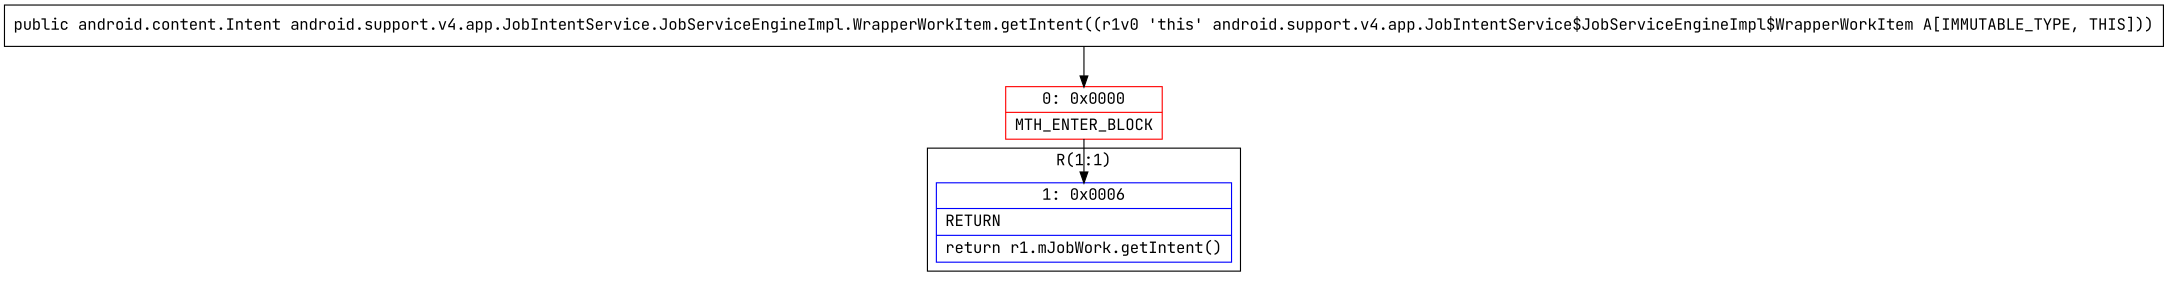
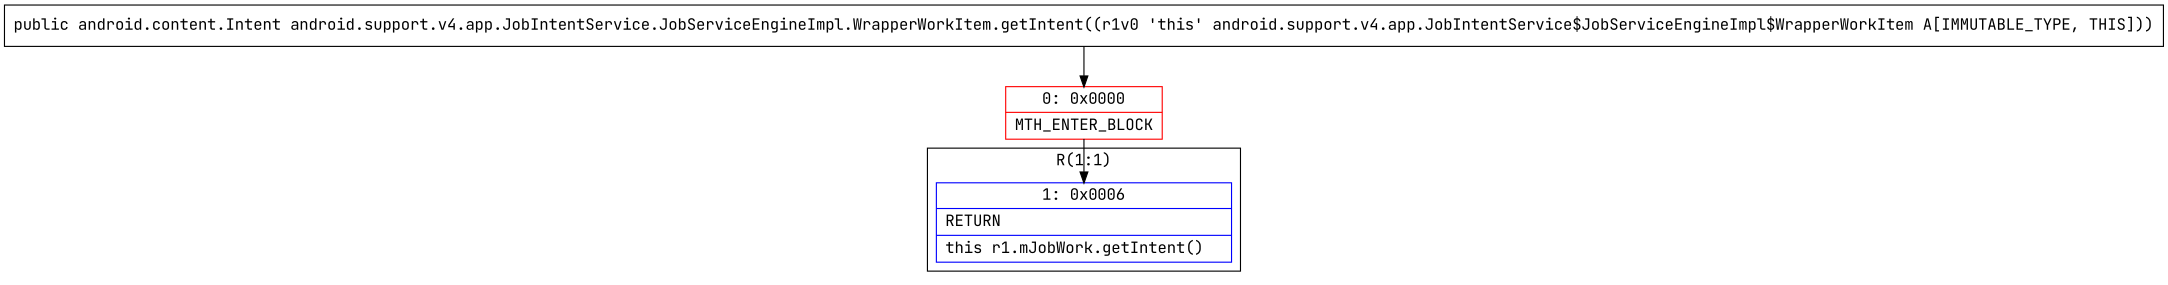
node "1: 0x0006": text "return r1.mJobWork.getIntent()" -> "this r1.mJobWork.getIntent()"
